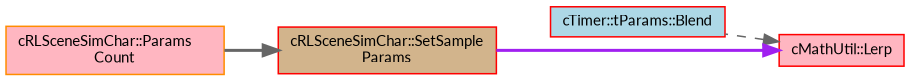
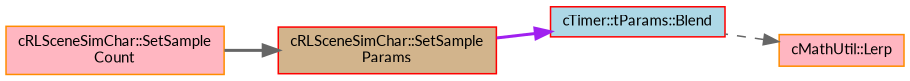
node "cRLSceneSimChar::Params Count": label "cRLSceneSimChar::Params Count" -> "cRLSceneSimChar::SetSample Count"
edge "cRLSceneSimChar::SetSample Params" -> "cMathUtil::Lerp": now "cRLSceneSimChar::SetSample Params" -> "cTimer::tParams::Blend"
node "cMathUtil::Lerp": color red -> darkorange
